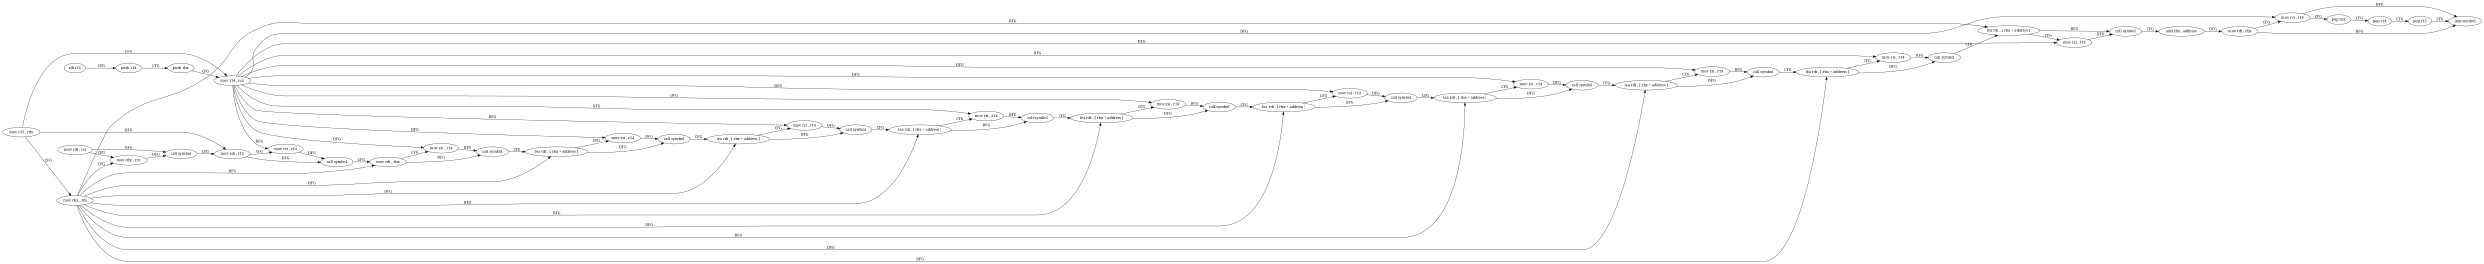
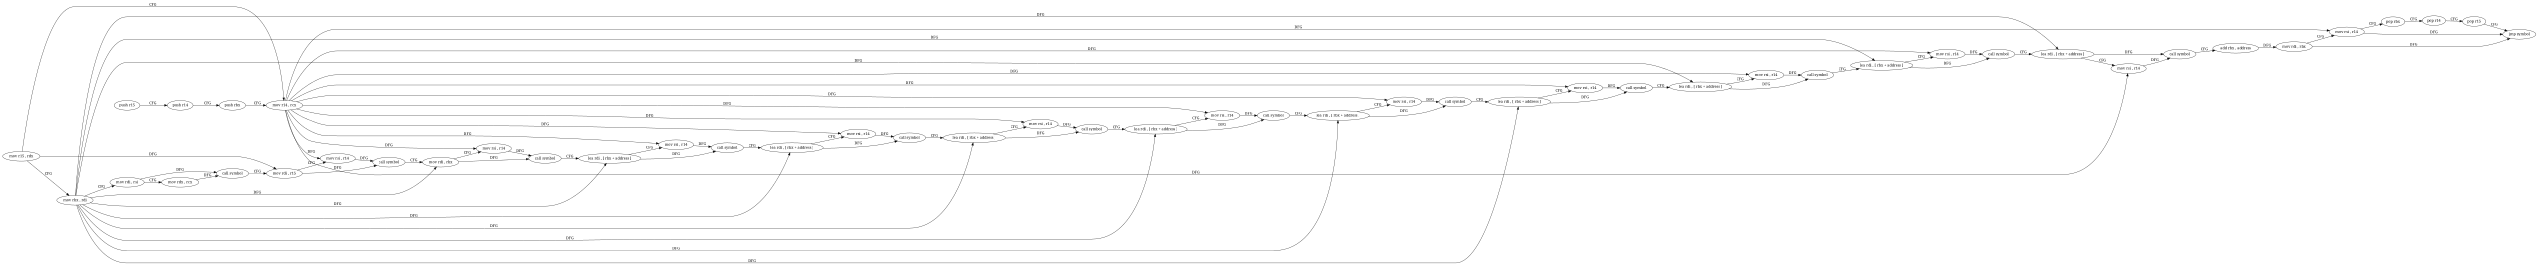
node "rdi r15": label "rdi r15" -> "push r15"
edge "mov rbx , rdi" -> "mov rdx , rcx": now "mov rbx , rdi" -> "mov rdi , rsi"
